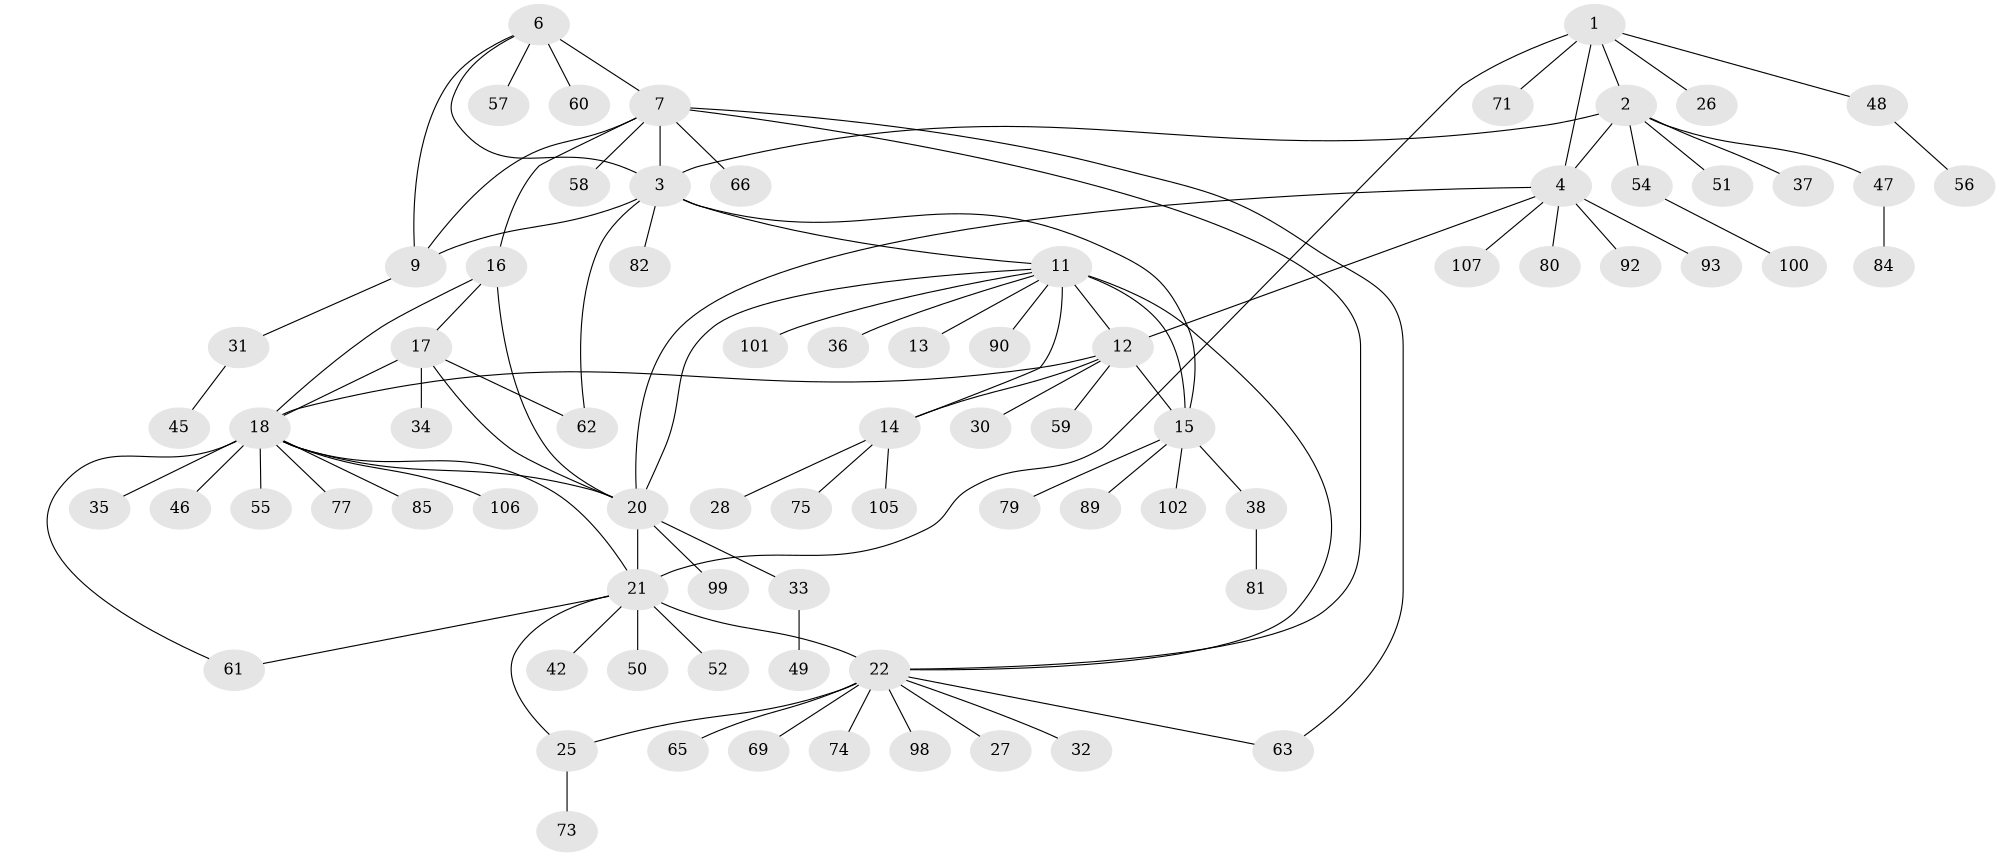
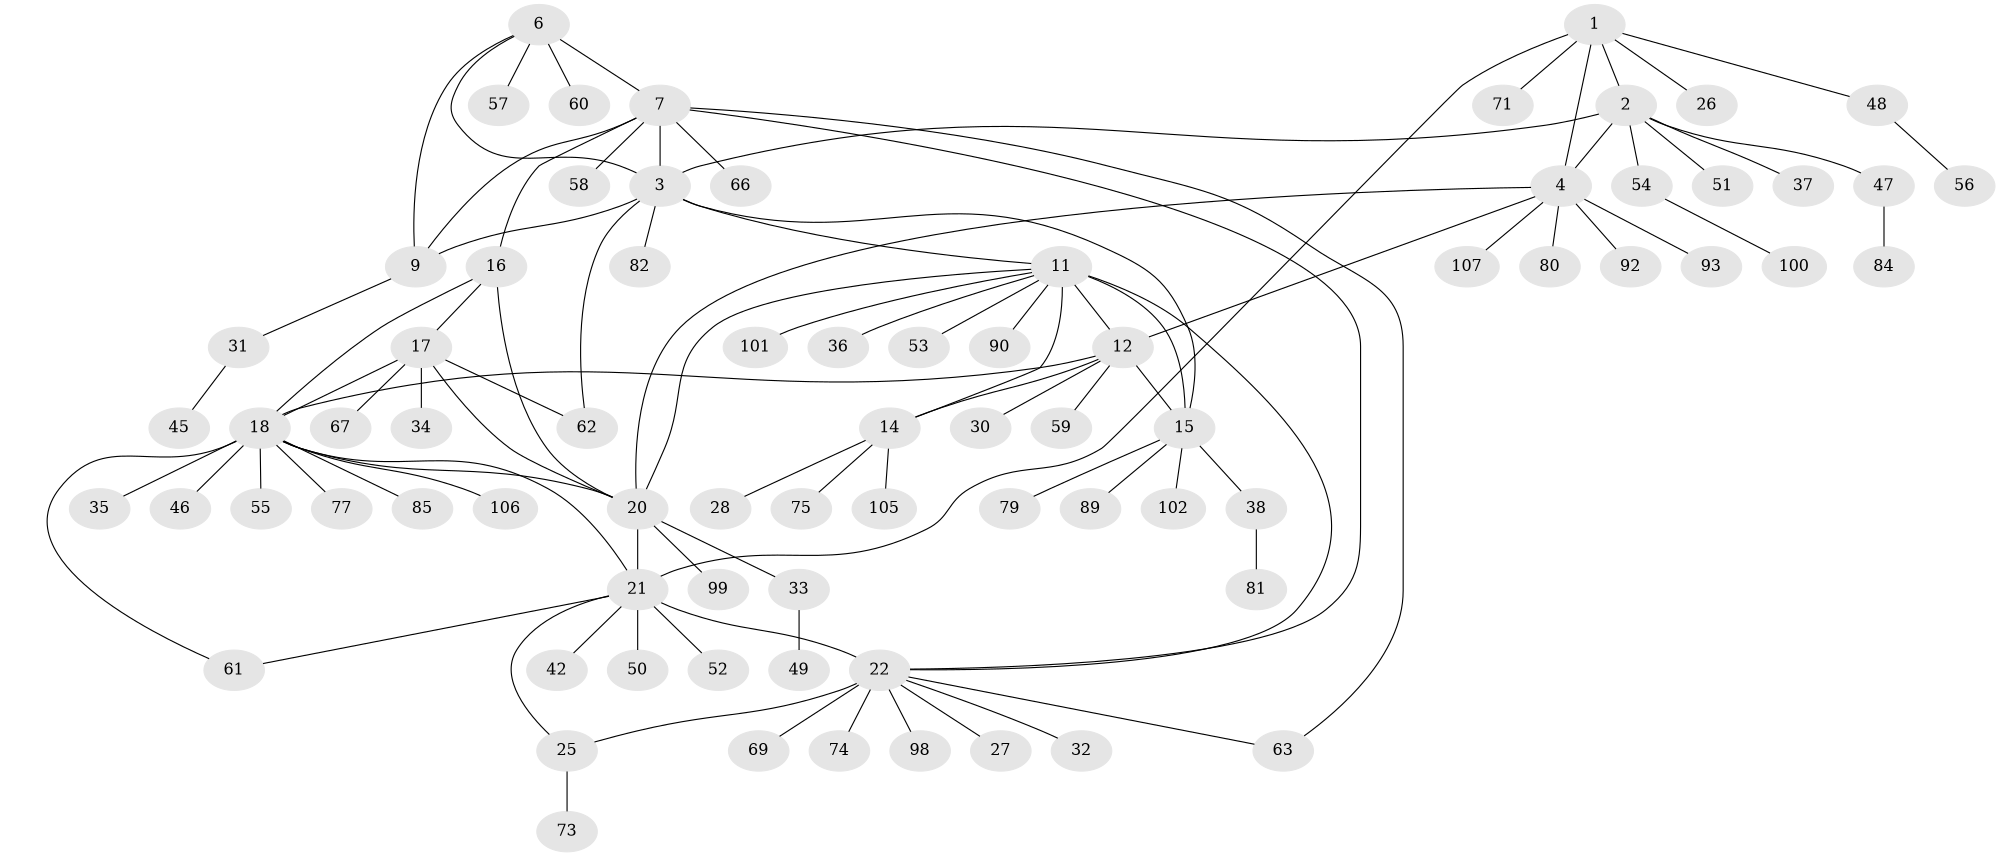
node "13": label "13" -> "53"
node "67": added
node "65": removed
